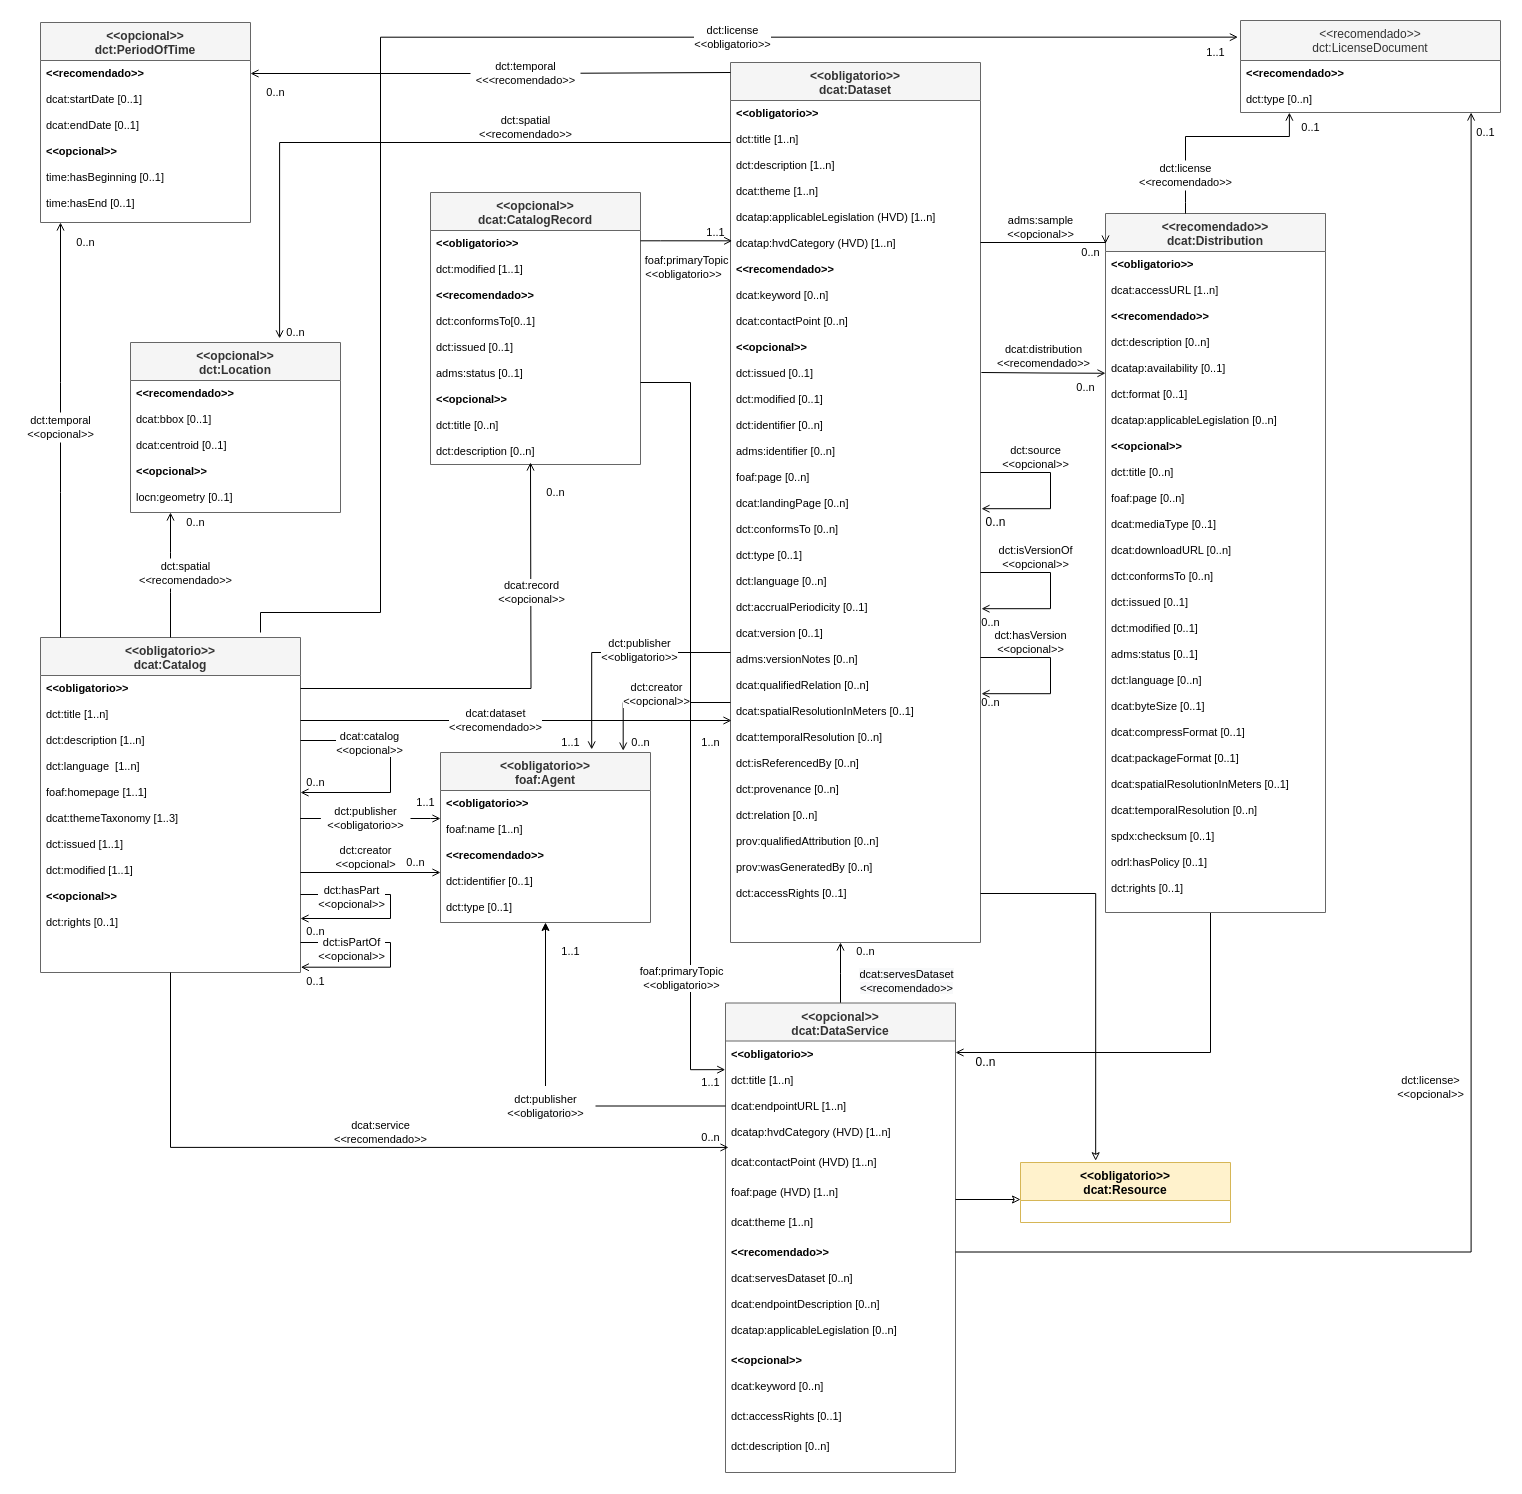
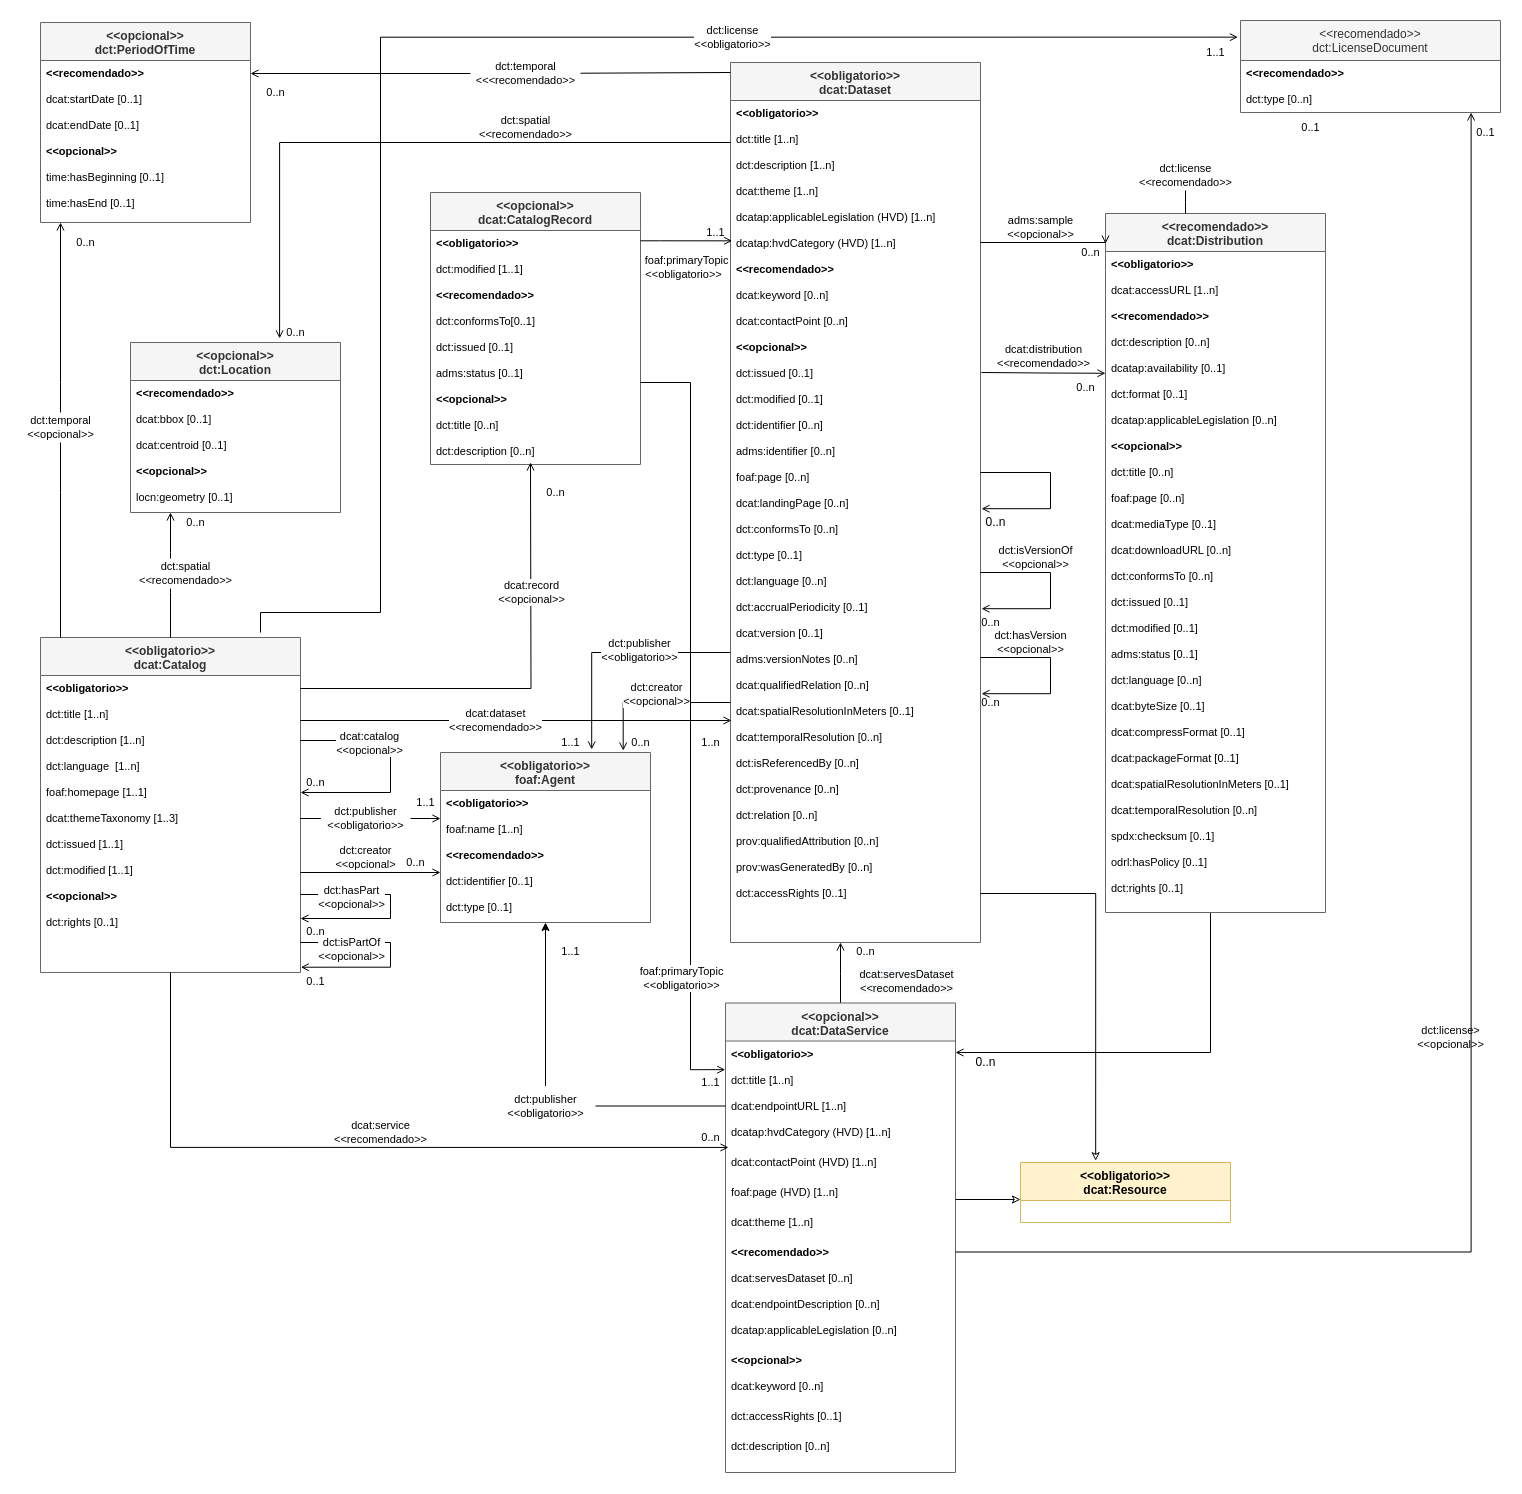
edge "dct:license <<recomendado>>" -> "dct:type [0..n]": removed
node "dct:source <<opcional>>": removed
node "dct:license> <<opcional>>": moved (1431, 1088) -> (1451, 1038)
